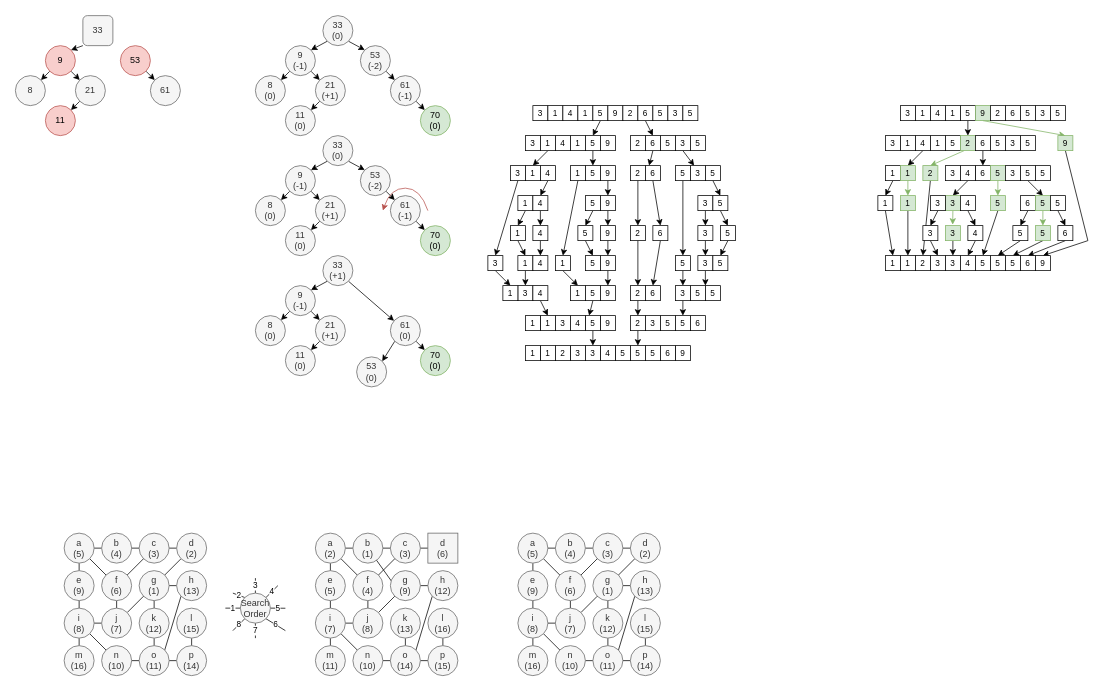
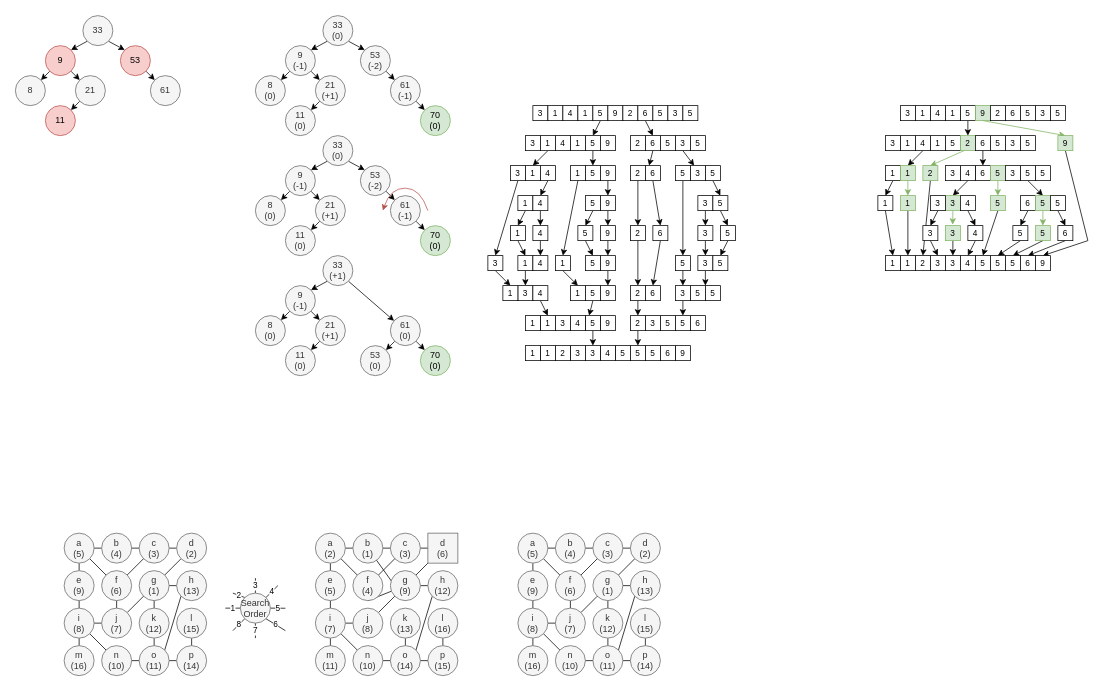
node "33": shape rounded rectangle -> ellipse
edge "33" -> "53": added
node "53 (0)": moved (372, 372) -> (375, 360)
edge "d (6)" -- "g (9)": added
edge "f (4)" -- "j (8)": now "f (4)" -- "g (9)"
